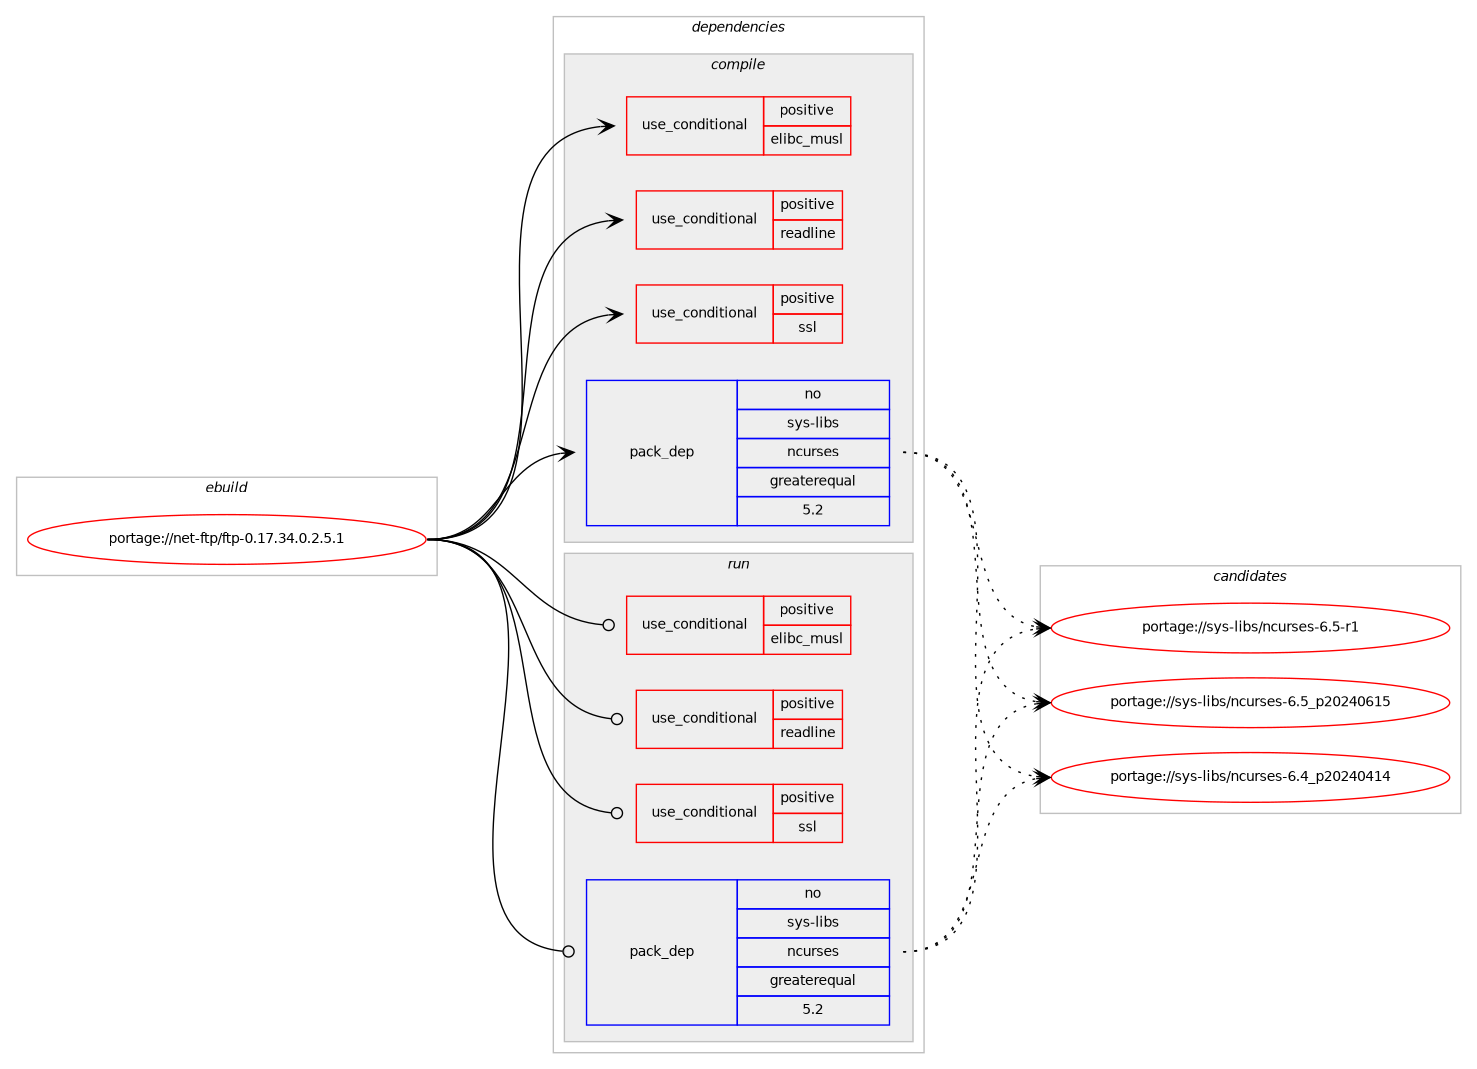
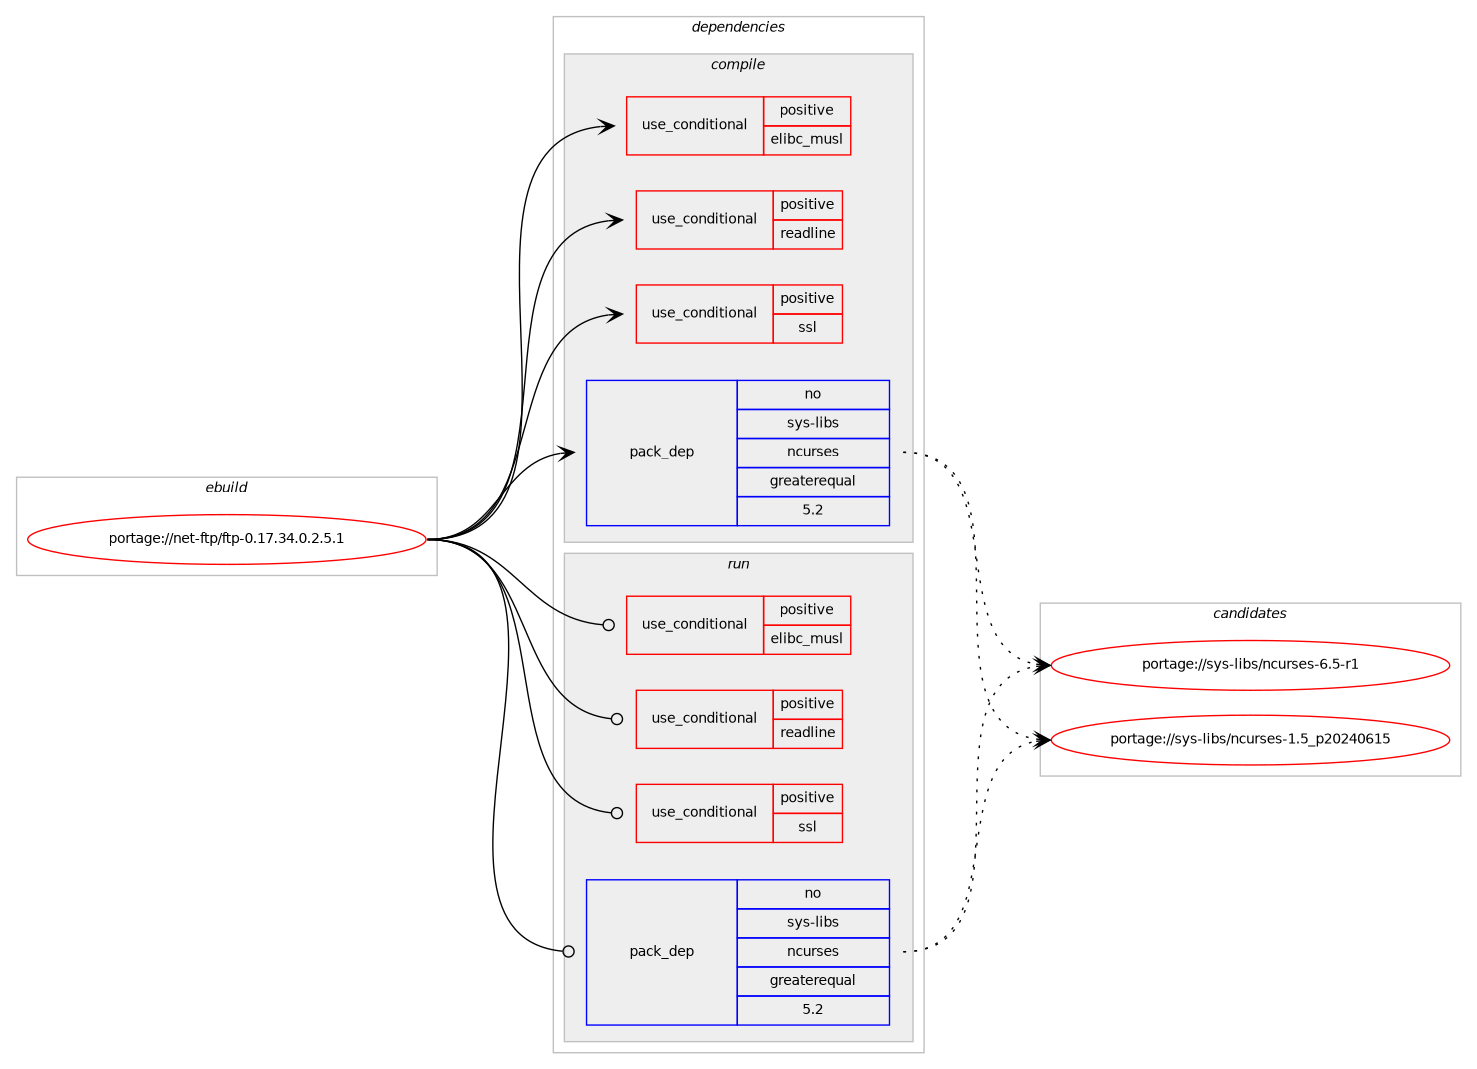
node "portage://sys-libs/ncurses-6.5_p20240615": label "portage://sys-libs/ncurses-6.5_p20240615" -> "portage://sys-libs/ncurses-1.5_p20240615"
node "portage://sys-libs/ncurses-6.4_p20240414": removed
